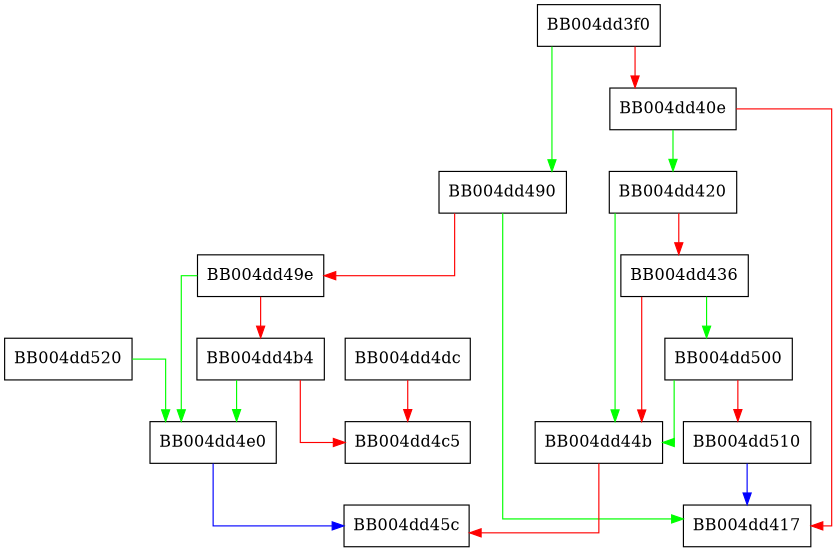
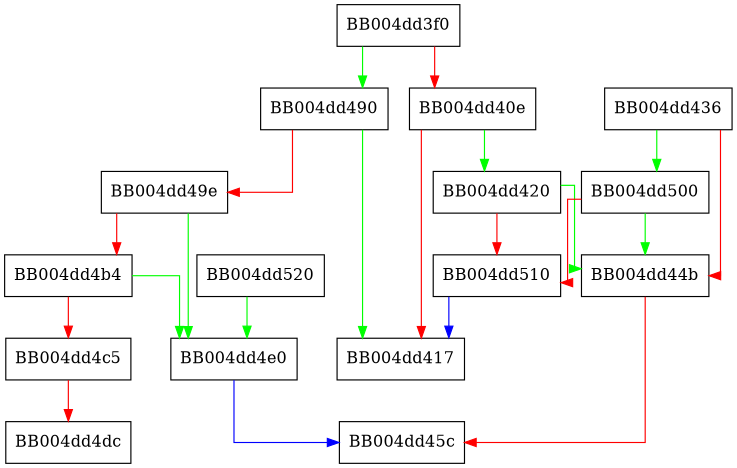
edge "BB004dd420" -> "BB004dd436": now "BB004dd420" -> "BB004dd510"
edge "BB004dd4dc" -> "BB004dd4c5": reversed
